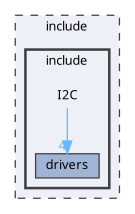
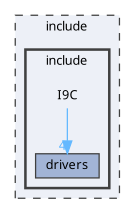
node "I2C": label "I2C" -> "I9C"
